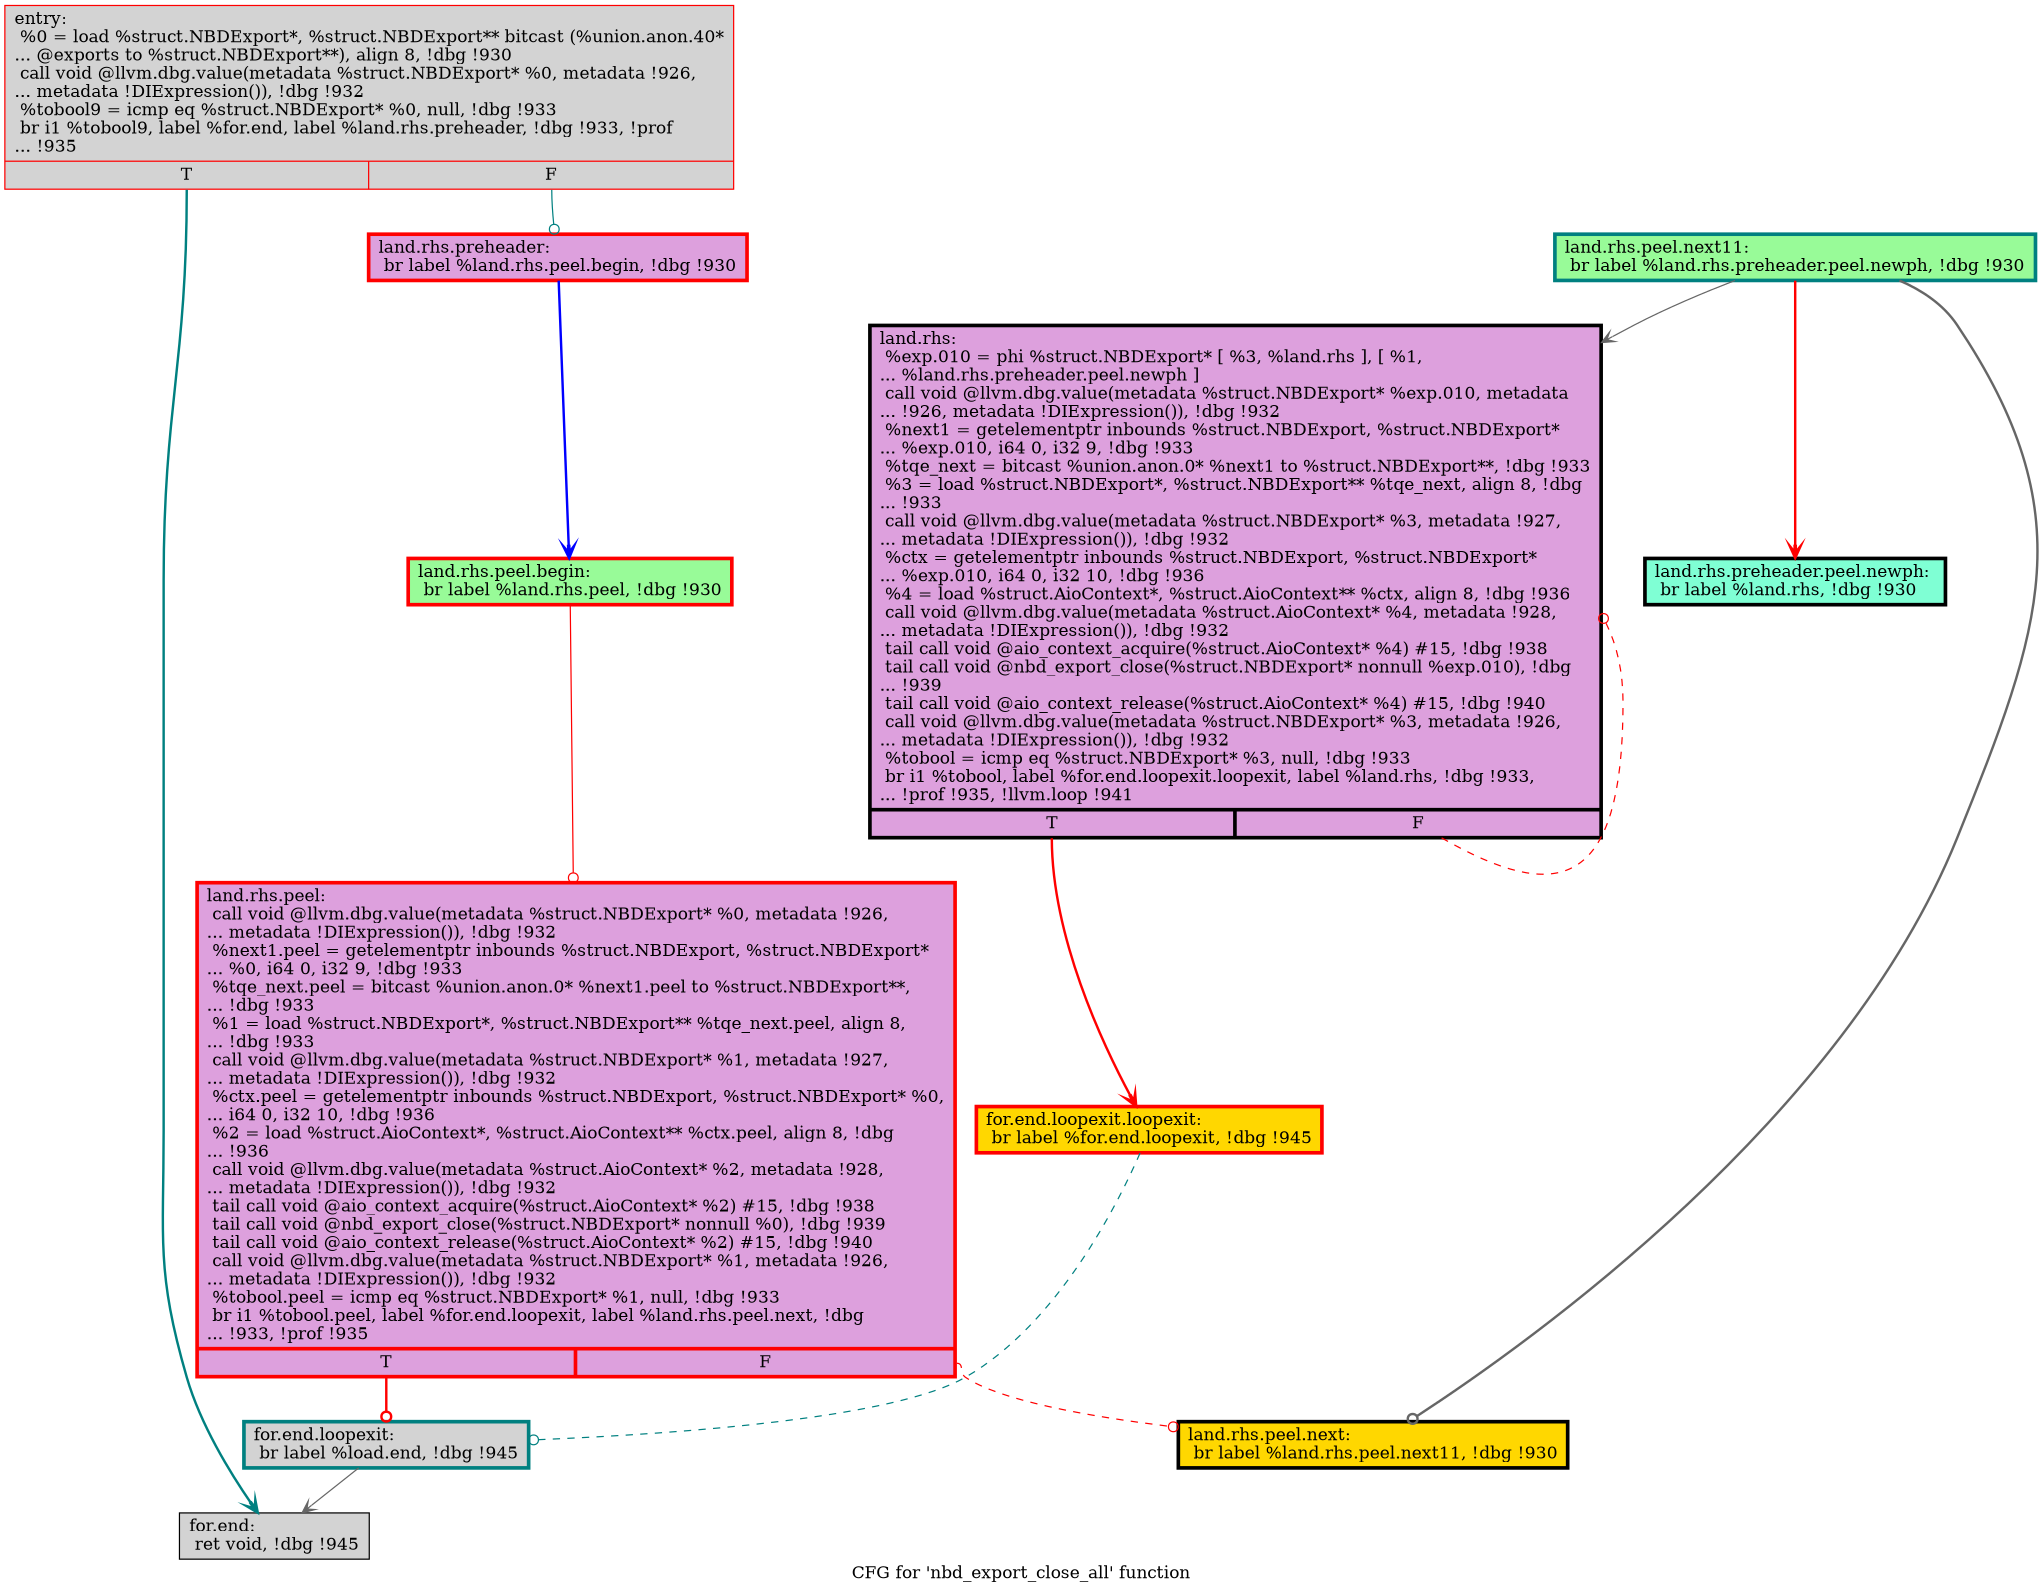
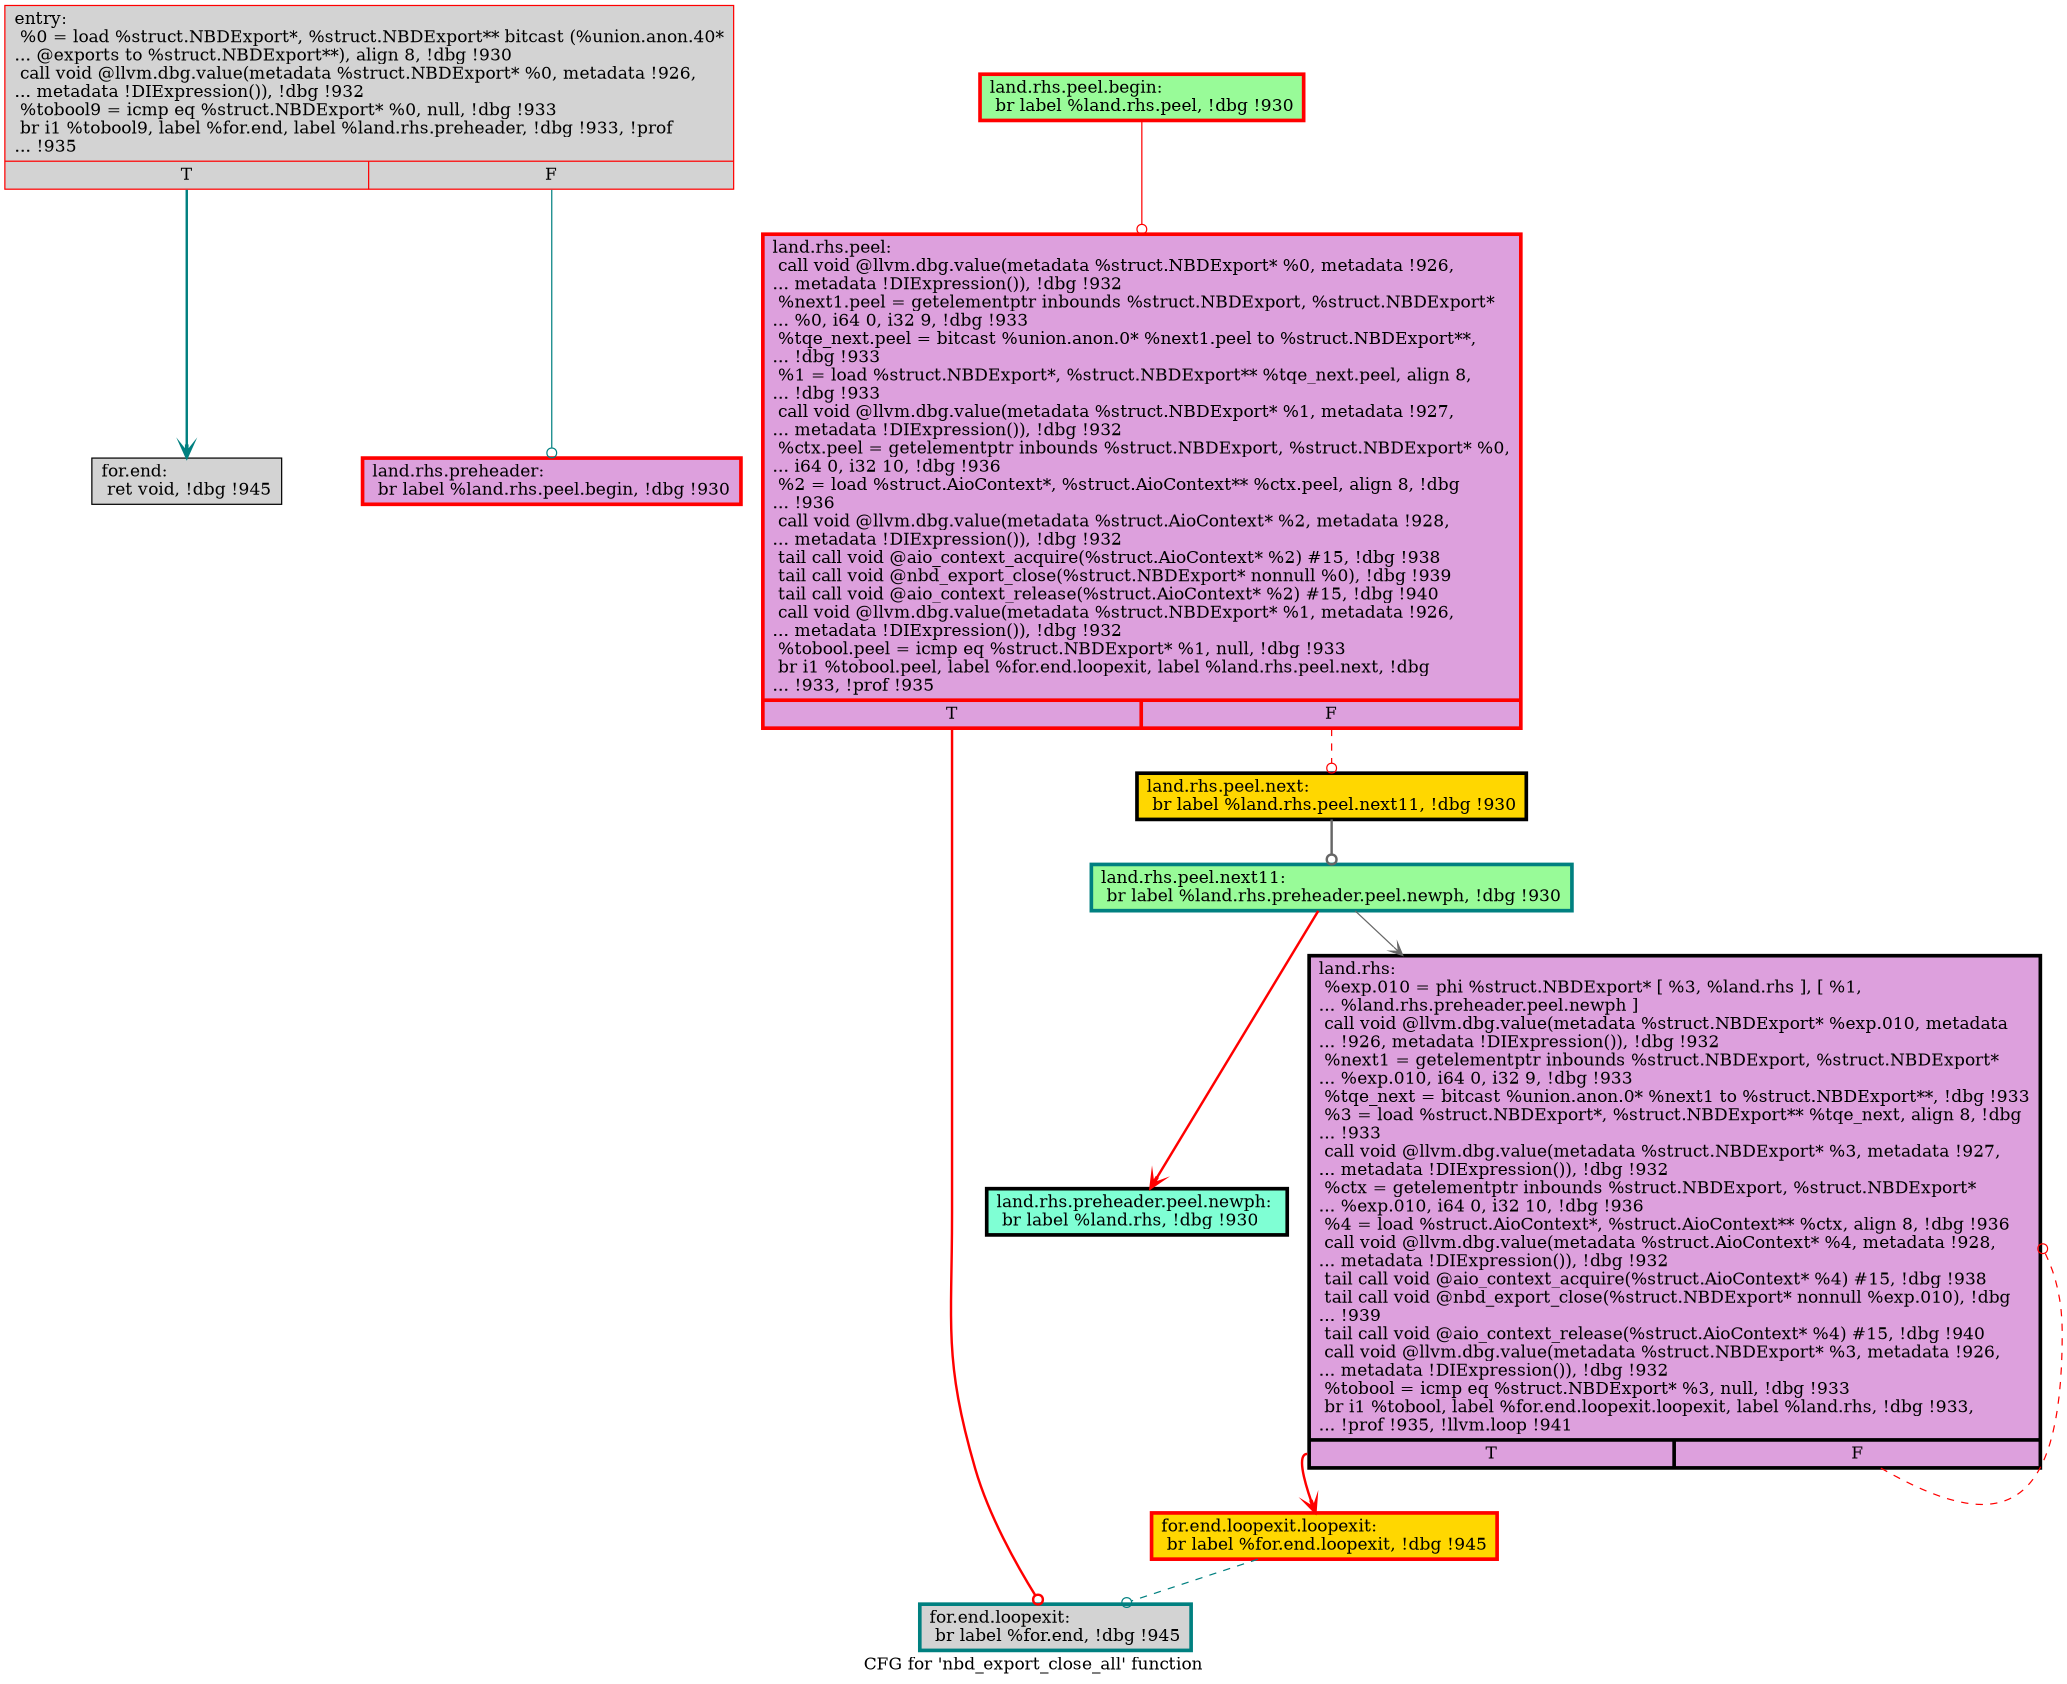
edge "land.rhs.preheader:" -> "land.rhs.peel.begin:": removed
edge "land.rhs.peel.next11:" -> "land.rhs.peel.next:": reversed
node "for.end.loopexit:": text "br label %load.end, !dbg !945" -> "br label %for.end, !dbg !945"
edge "for.end.loopexit:" -> "for.end:": removed
